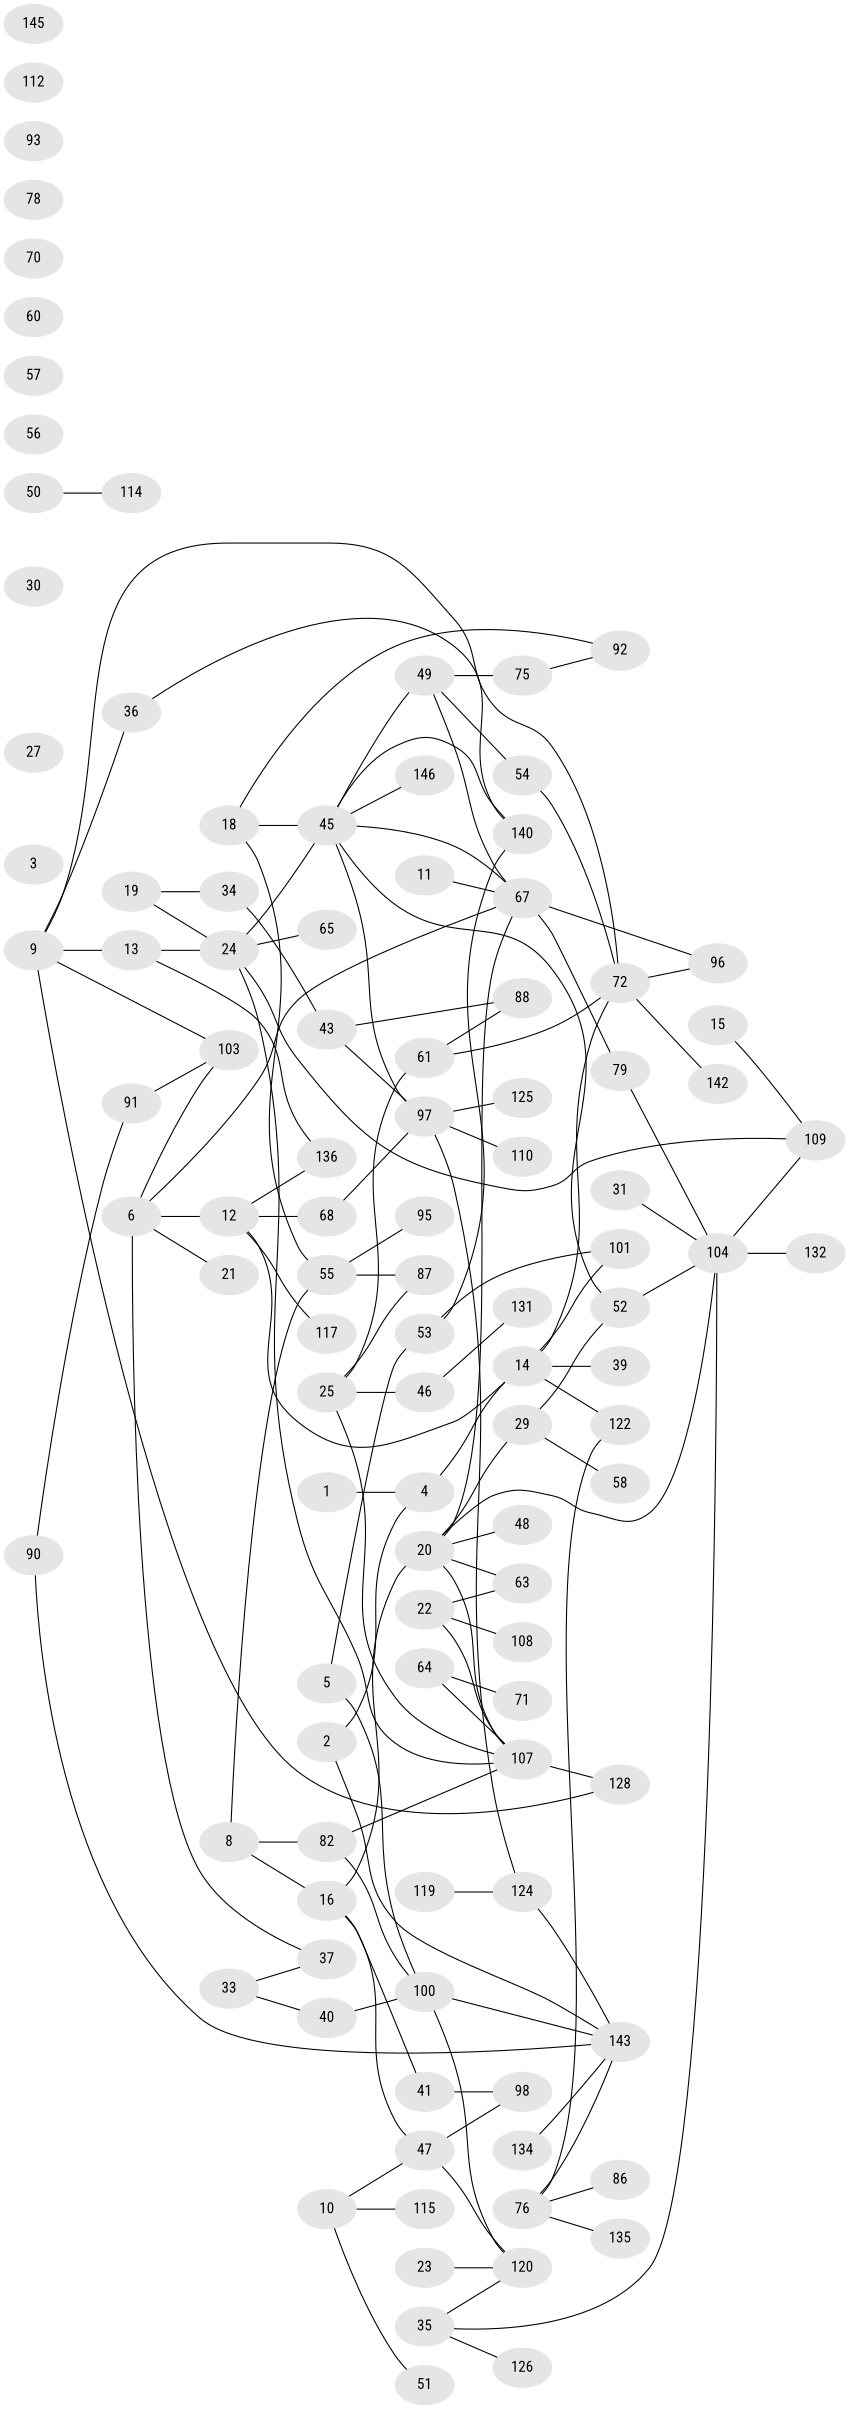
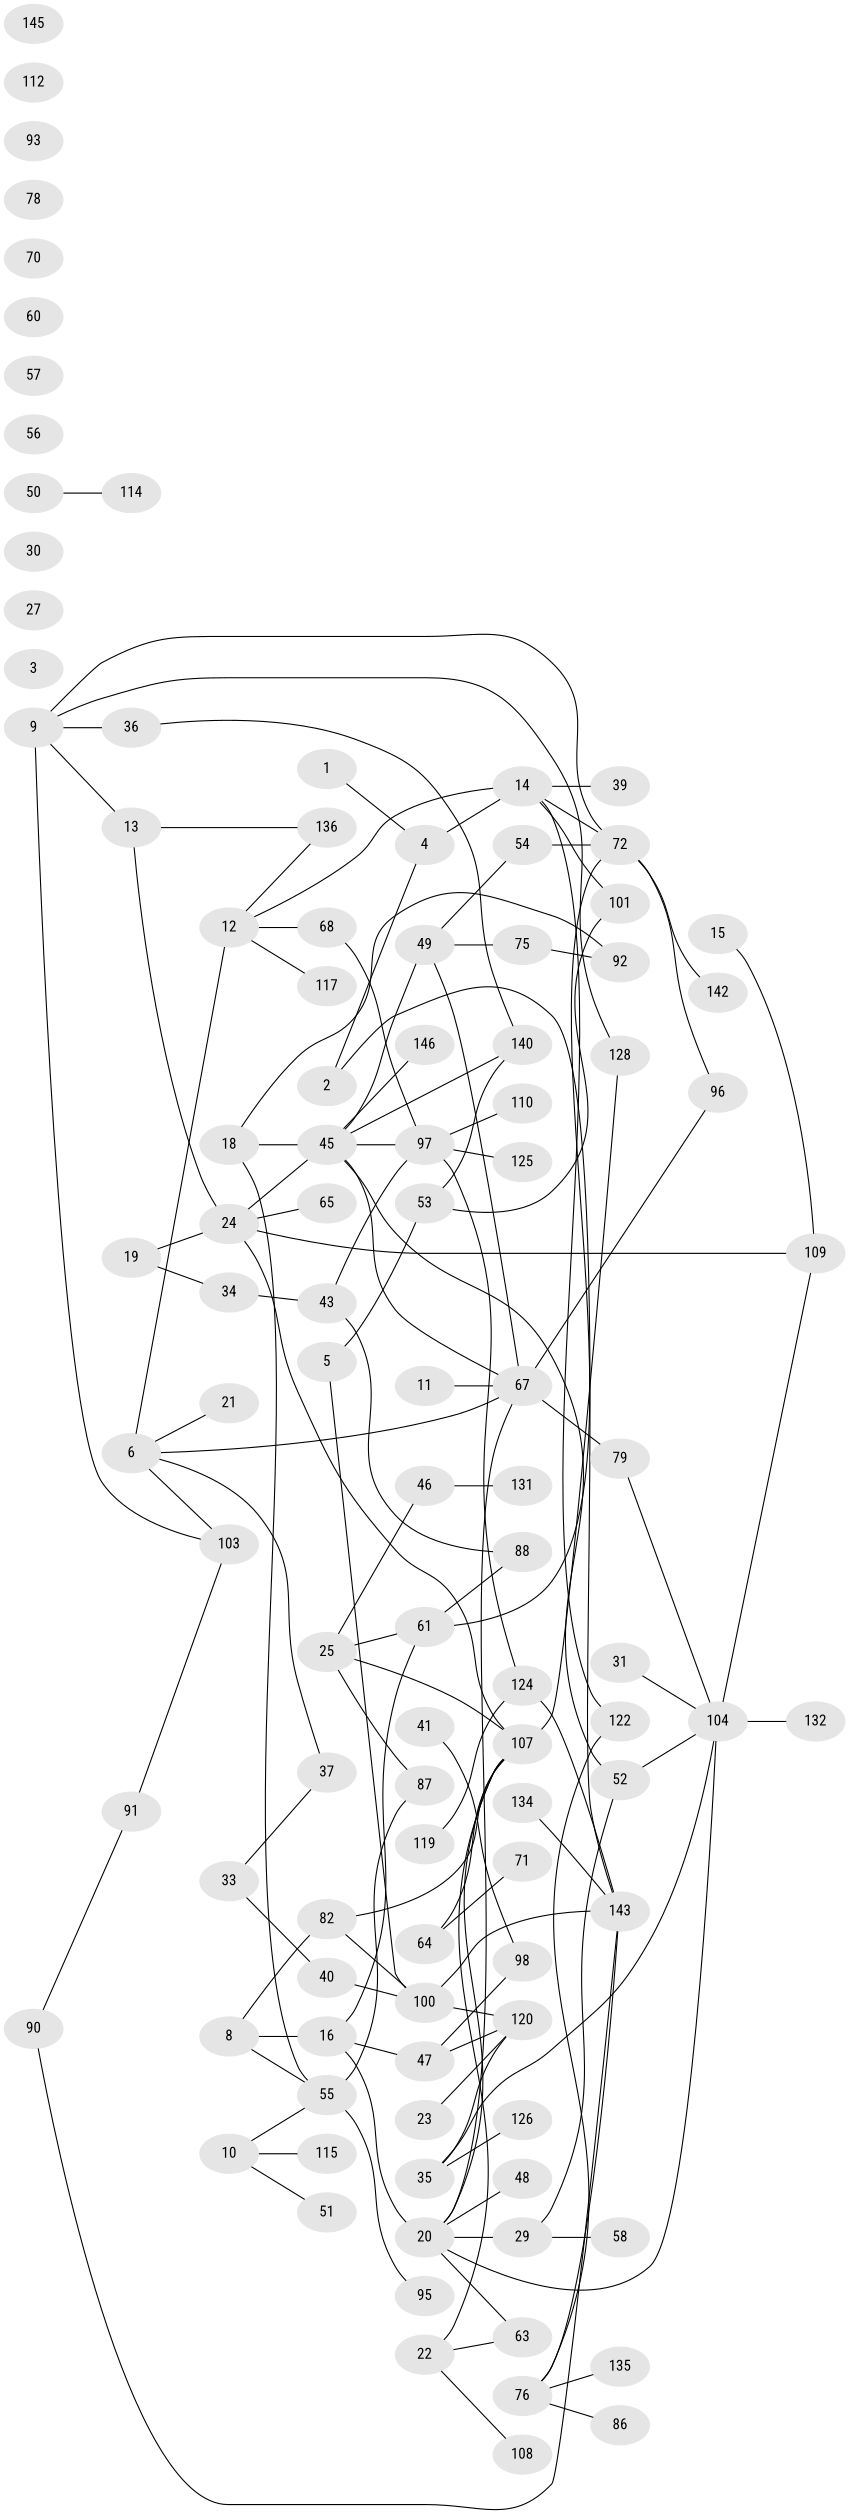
edge "16" -- "41": now "16" -- "61"
edge "47" -- "10": now "55" -- "10"
